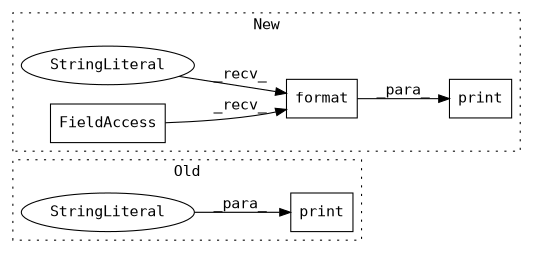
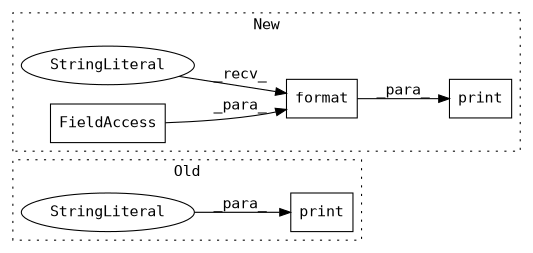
edge "FieldAccess" -> "format": label "_recv_" -> "_para_"
